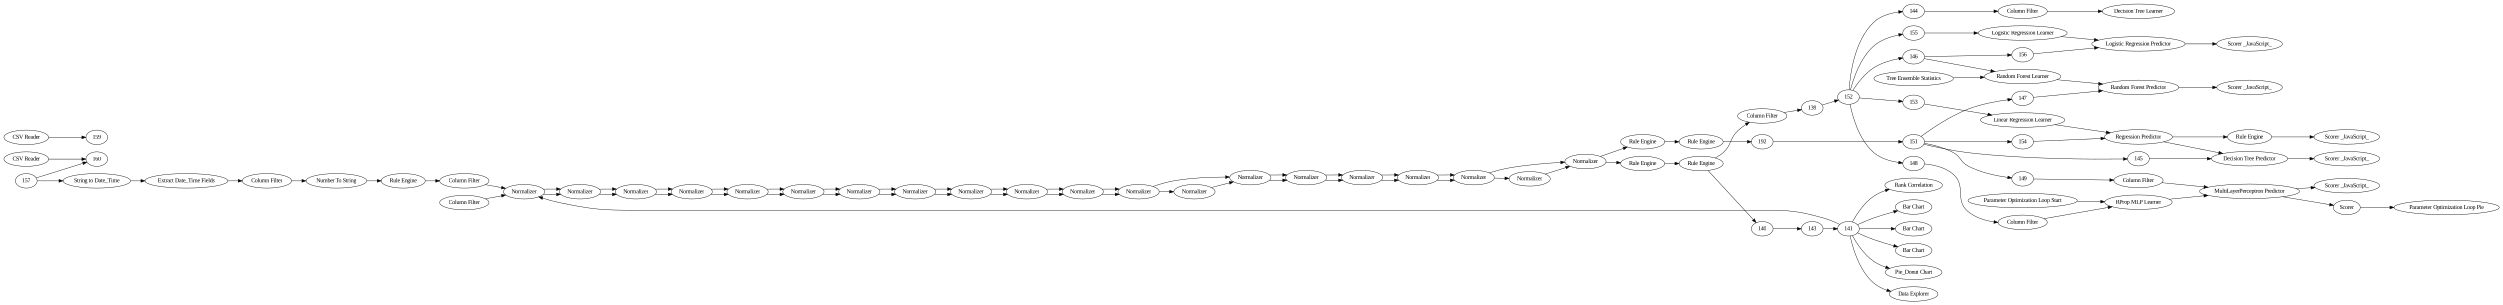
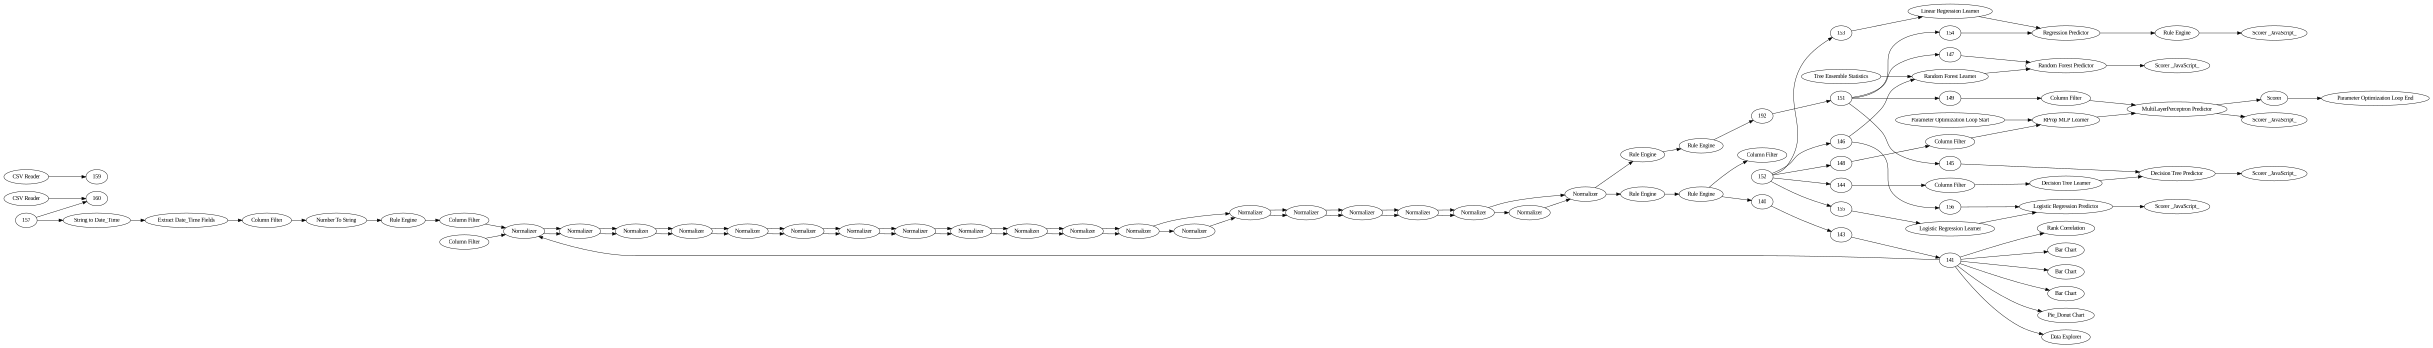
node "139": removed
edge "Regression Predictor" -> "Decision Tree Predictor": now "Decision Tree Learner" -> "Decision Tree Predictor"
node "Parameter Optimization Loop Pie": label "Parameter Optimization Loop Pie" -> "Parameter Optimization Loop End"
